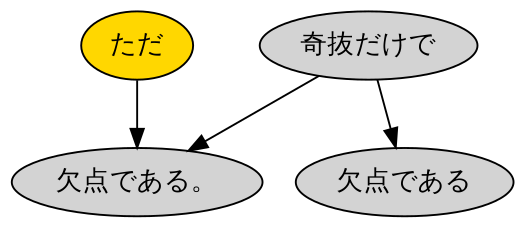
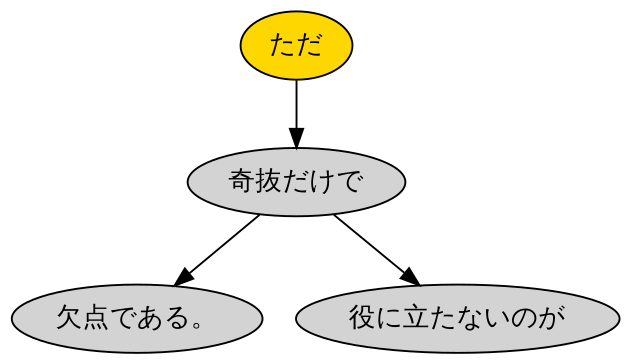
edge "ただ" -> "欠点である。": now "ただ" -> "奇抜だけで"
node "欠点である": label "欠点である" -> "役に立たないのが"
